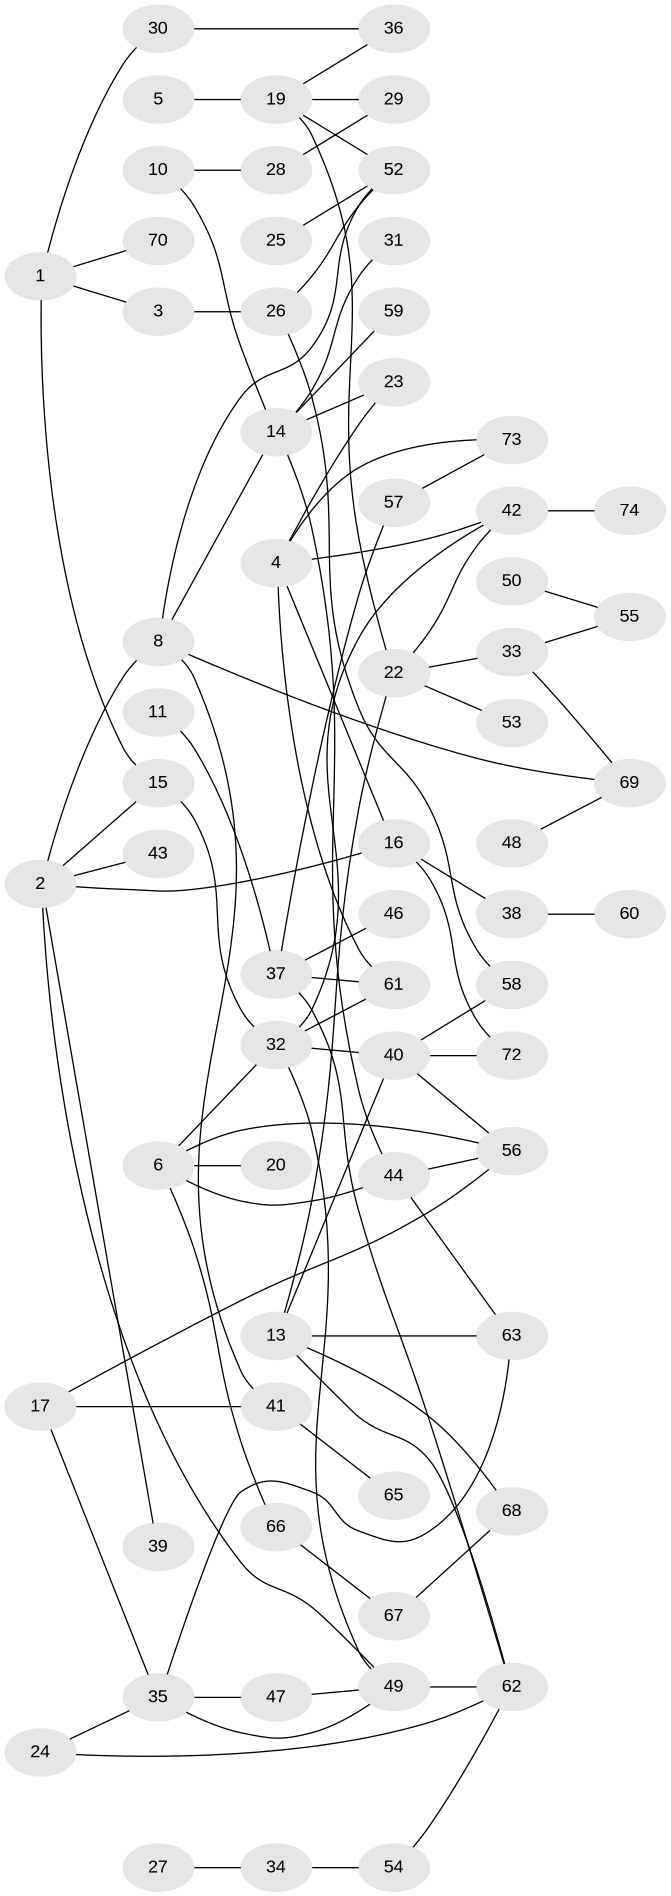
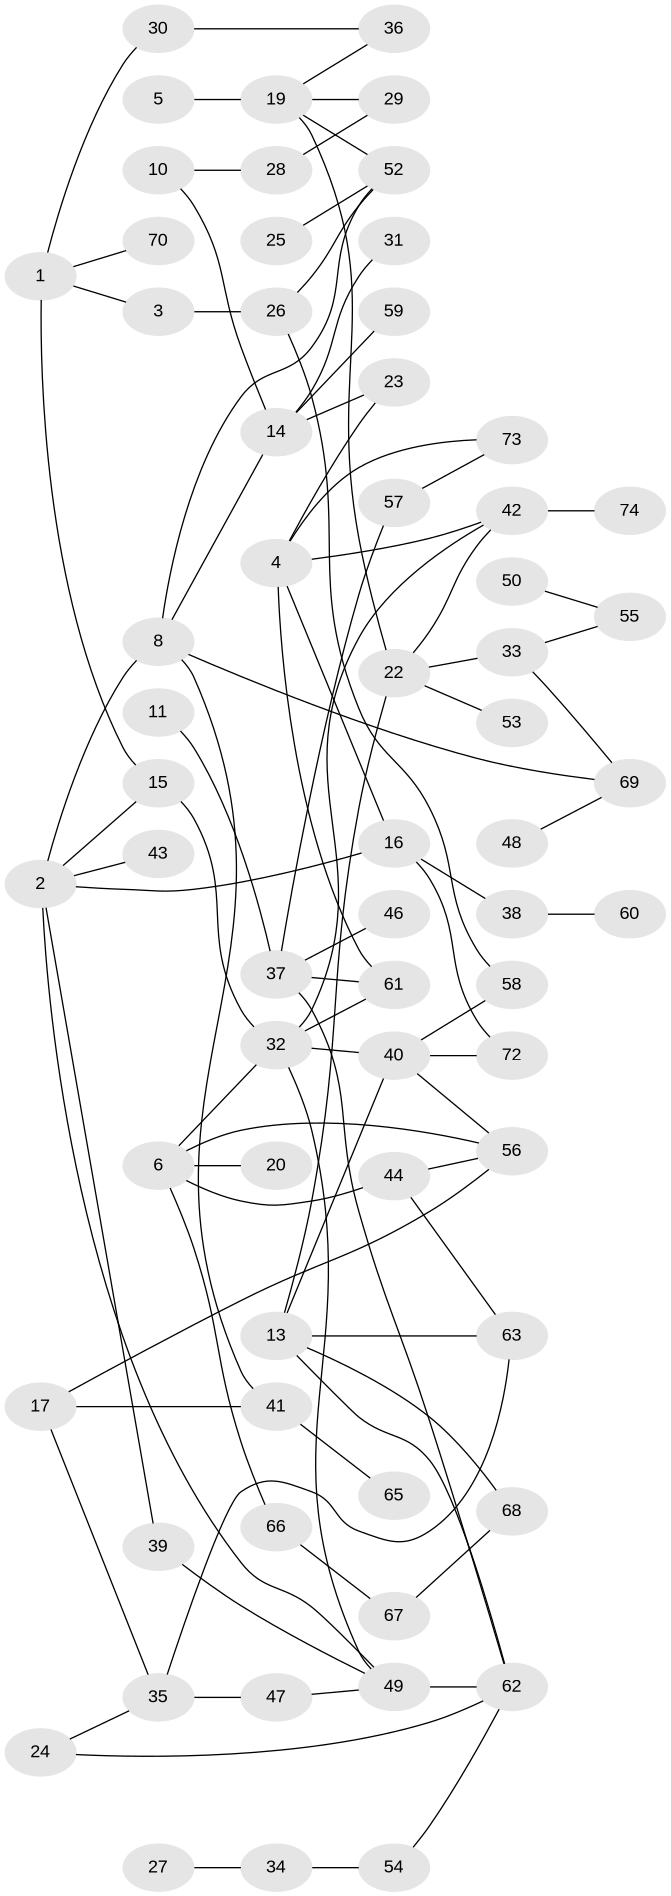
edge "14" -- "44": removed
edge "49" -- "35": now "49" -- "39"
